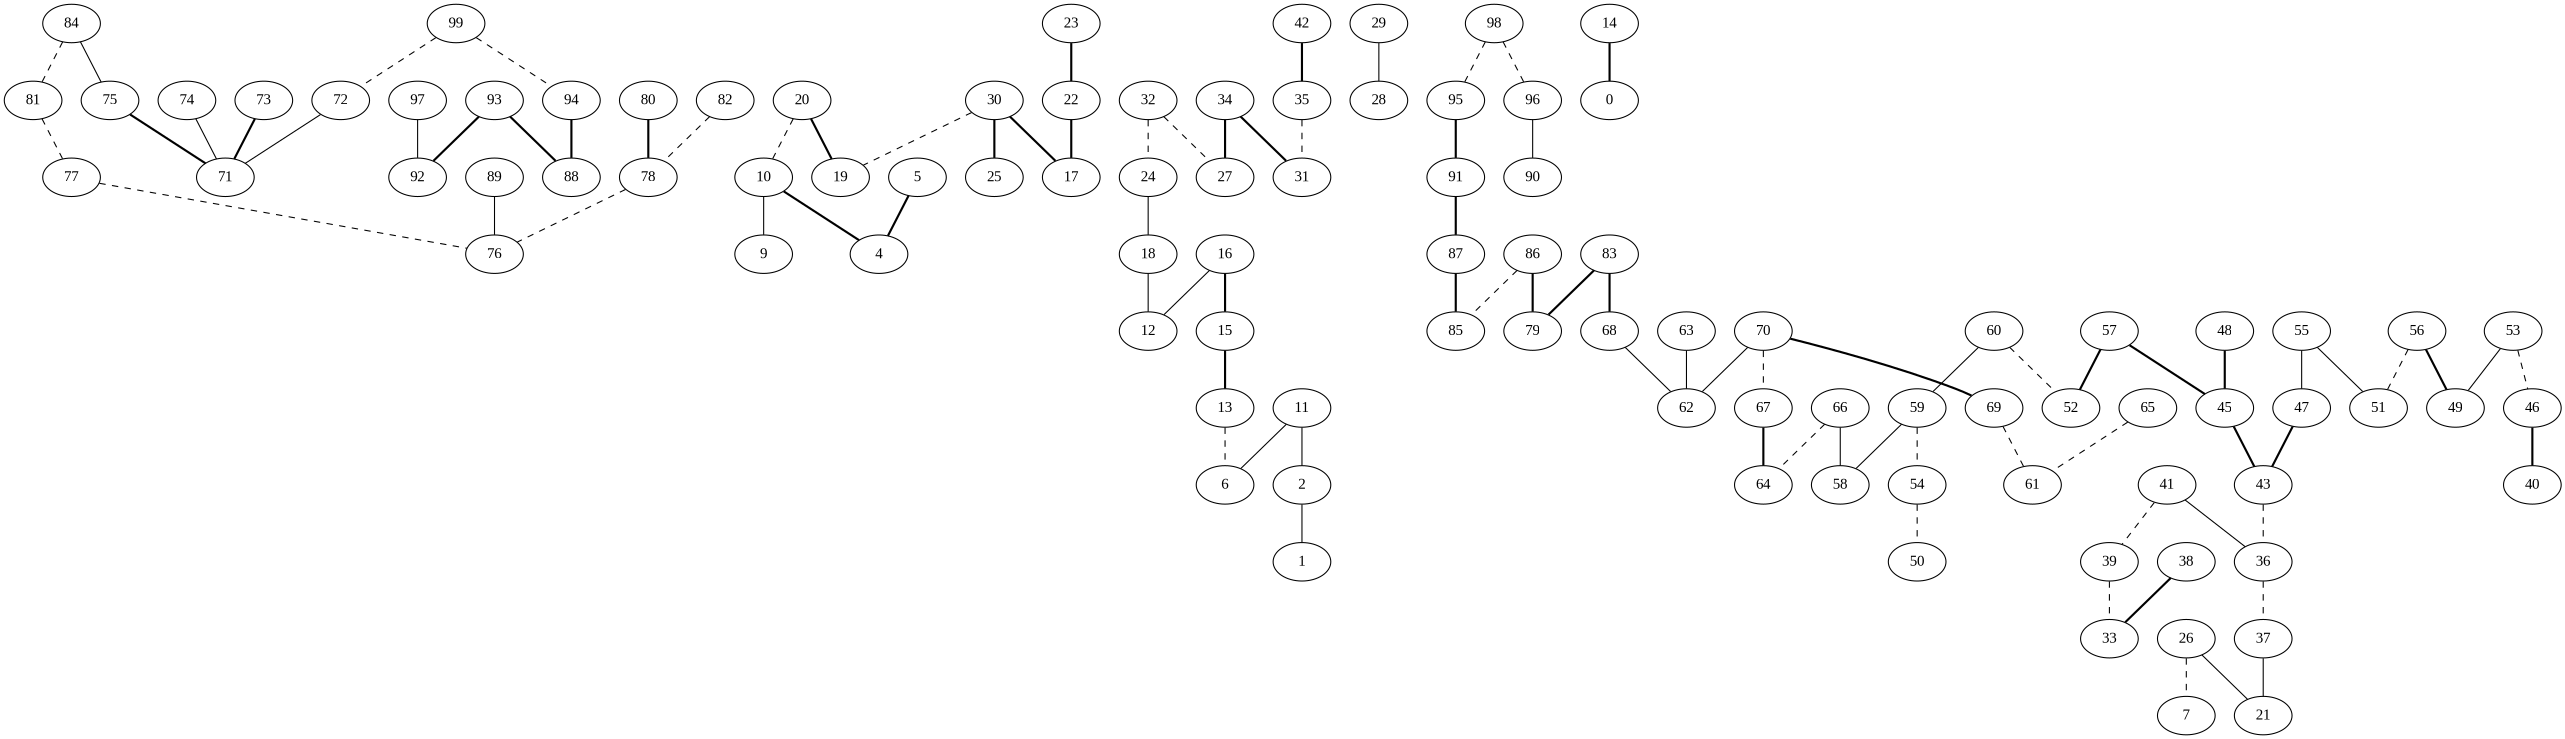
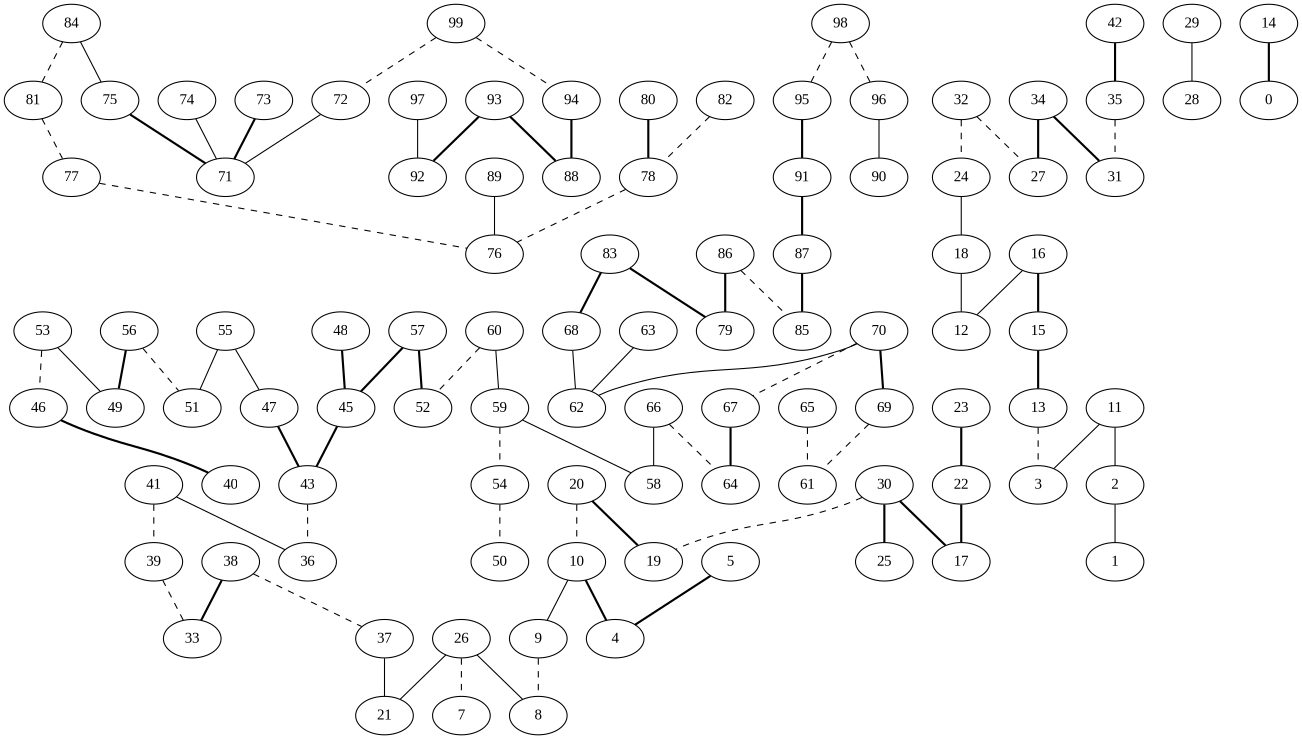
node "6": label "6" -> "3"
edge "36" -- "37": now "38" -- "37"
node "8": added
